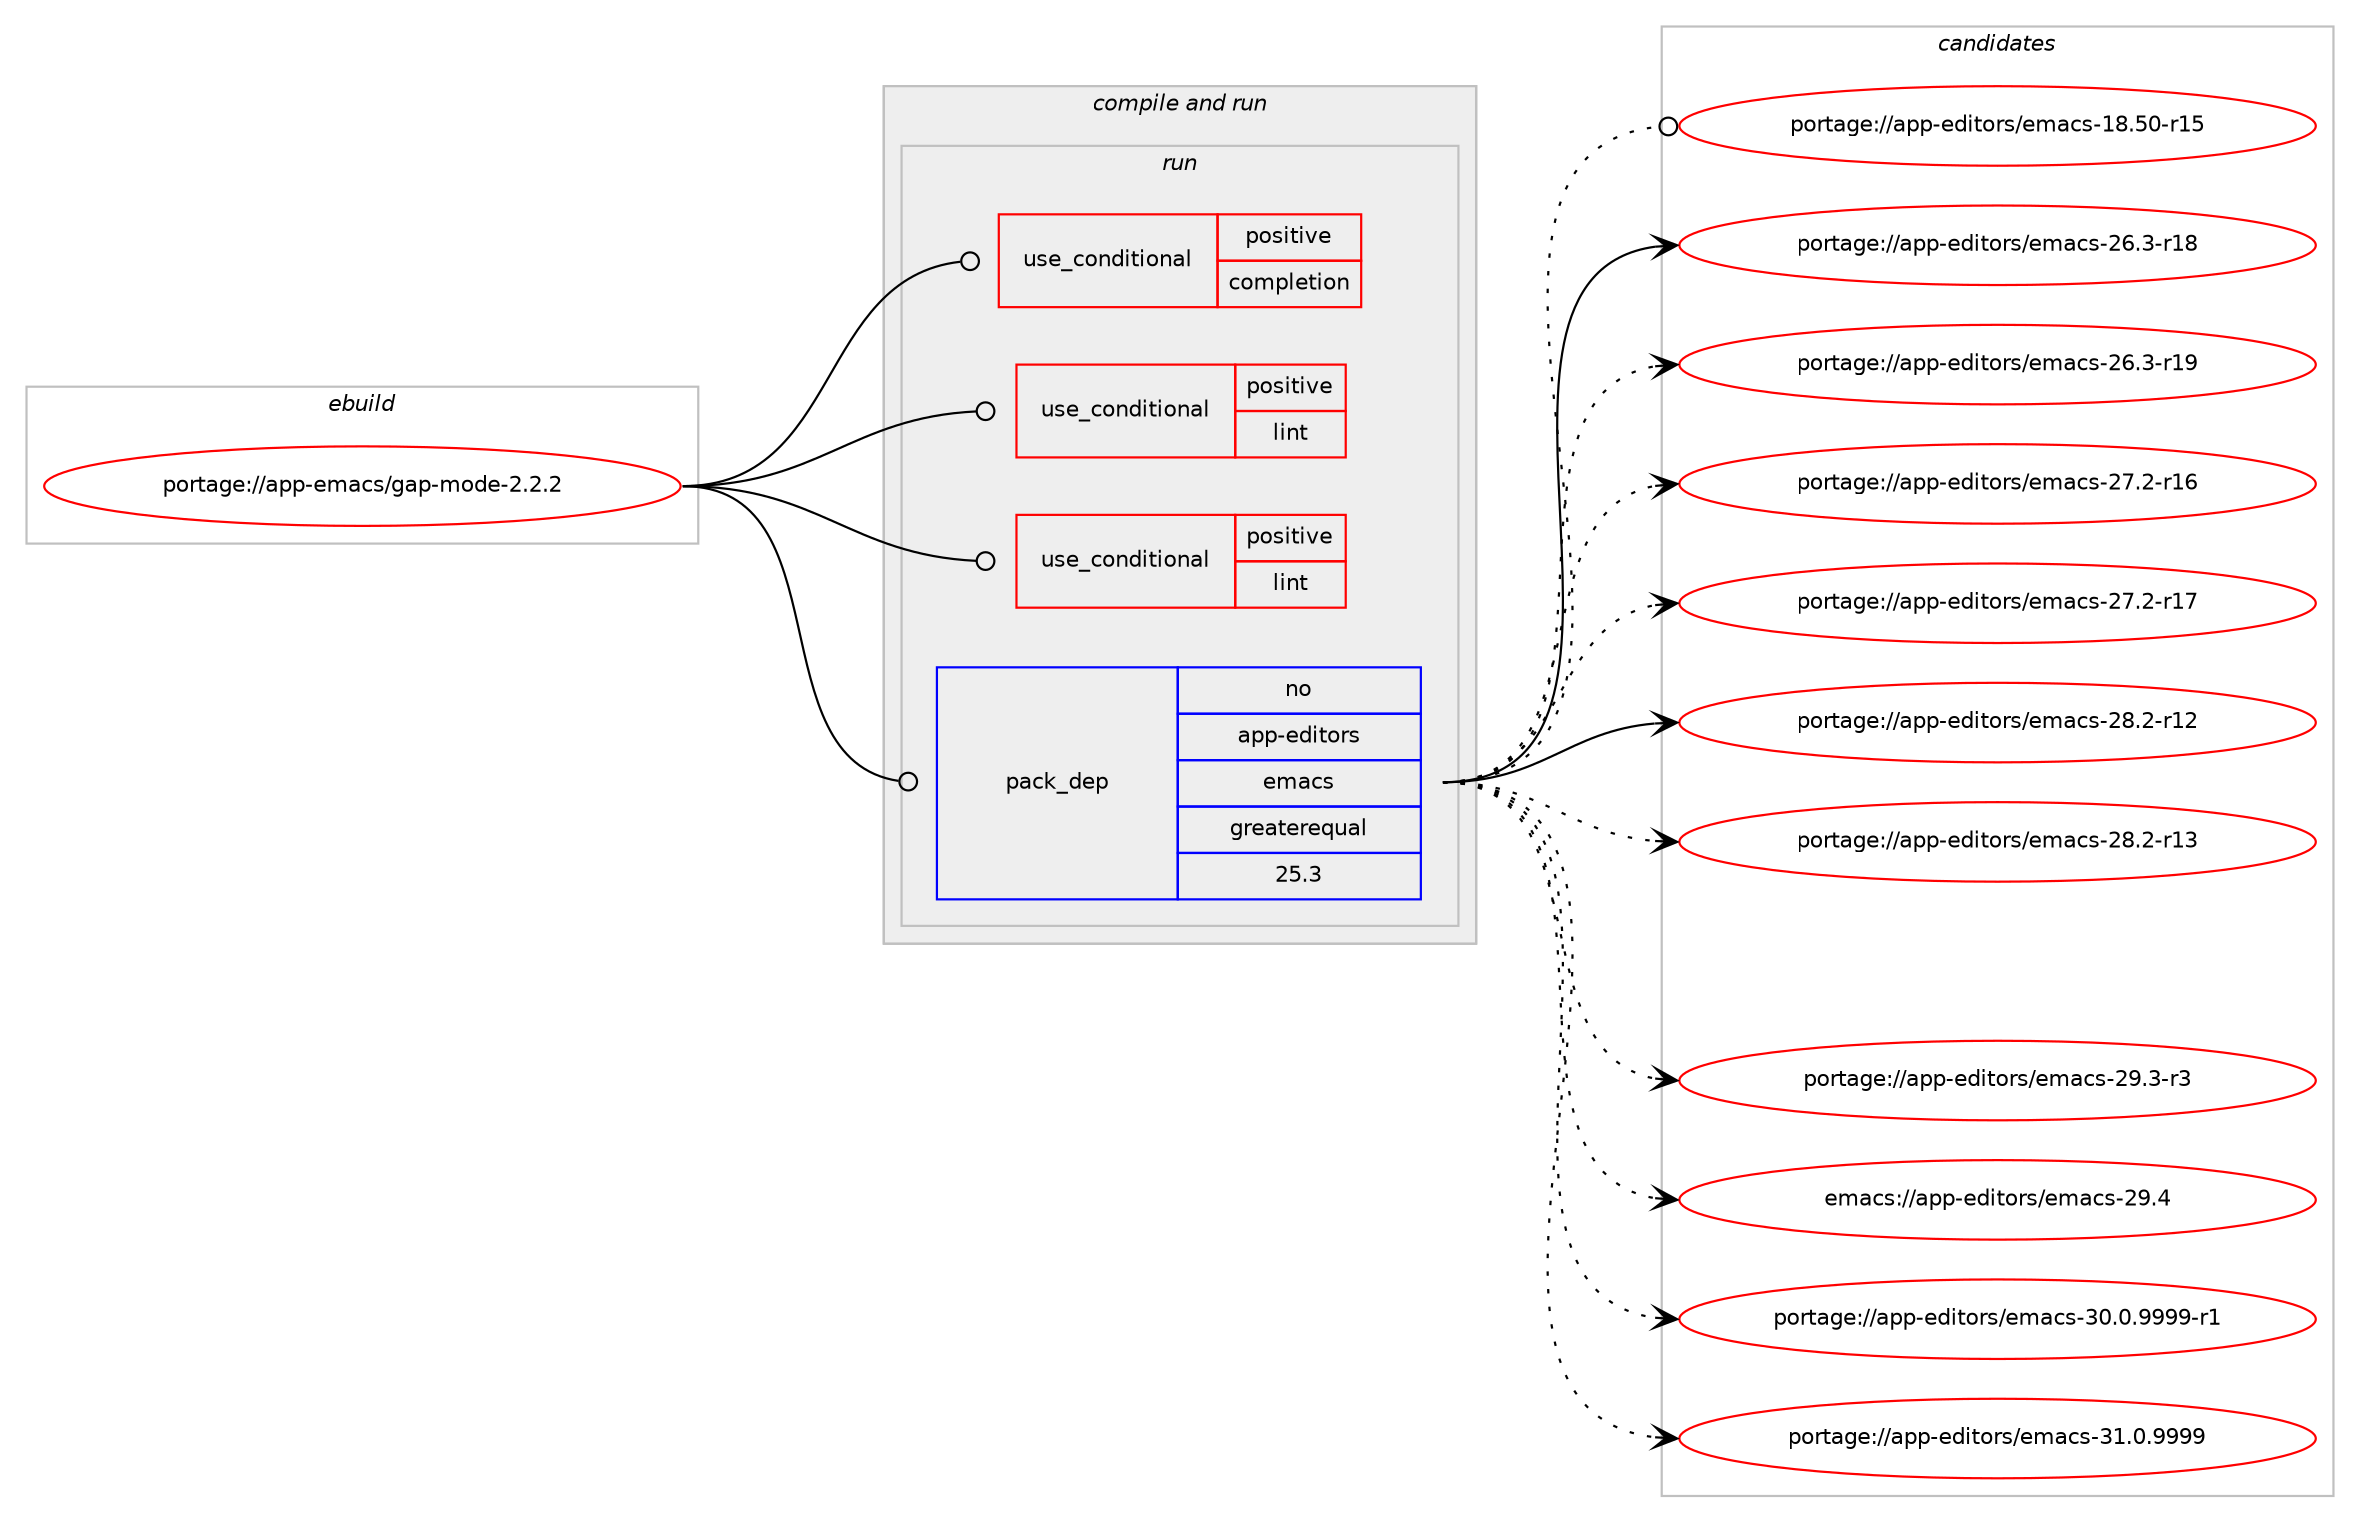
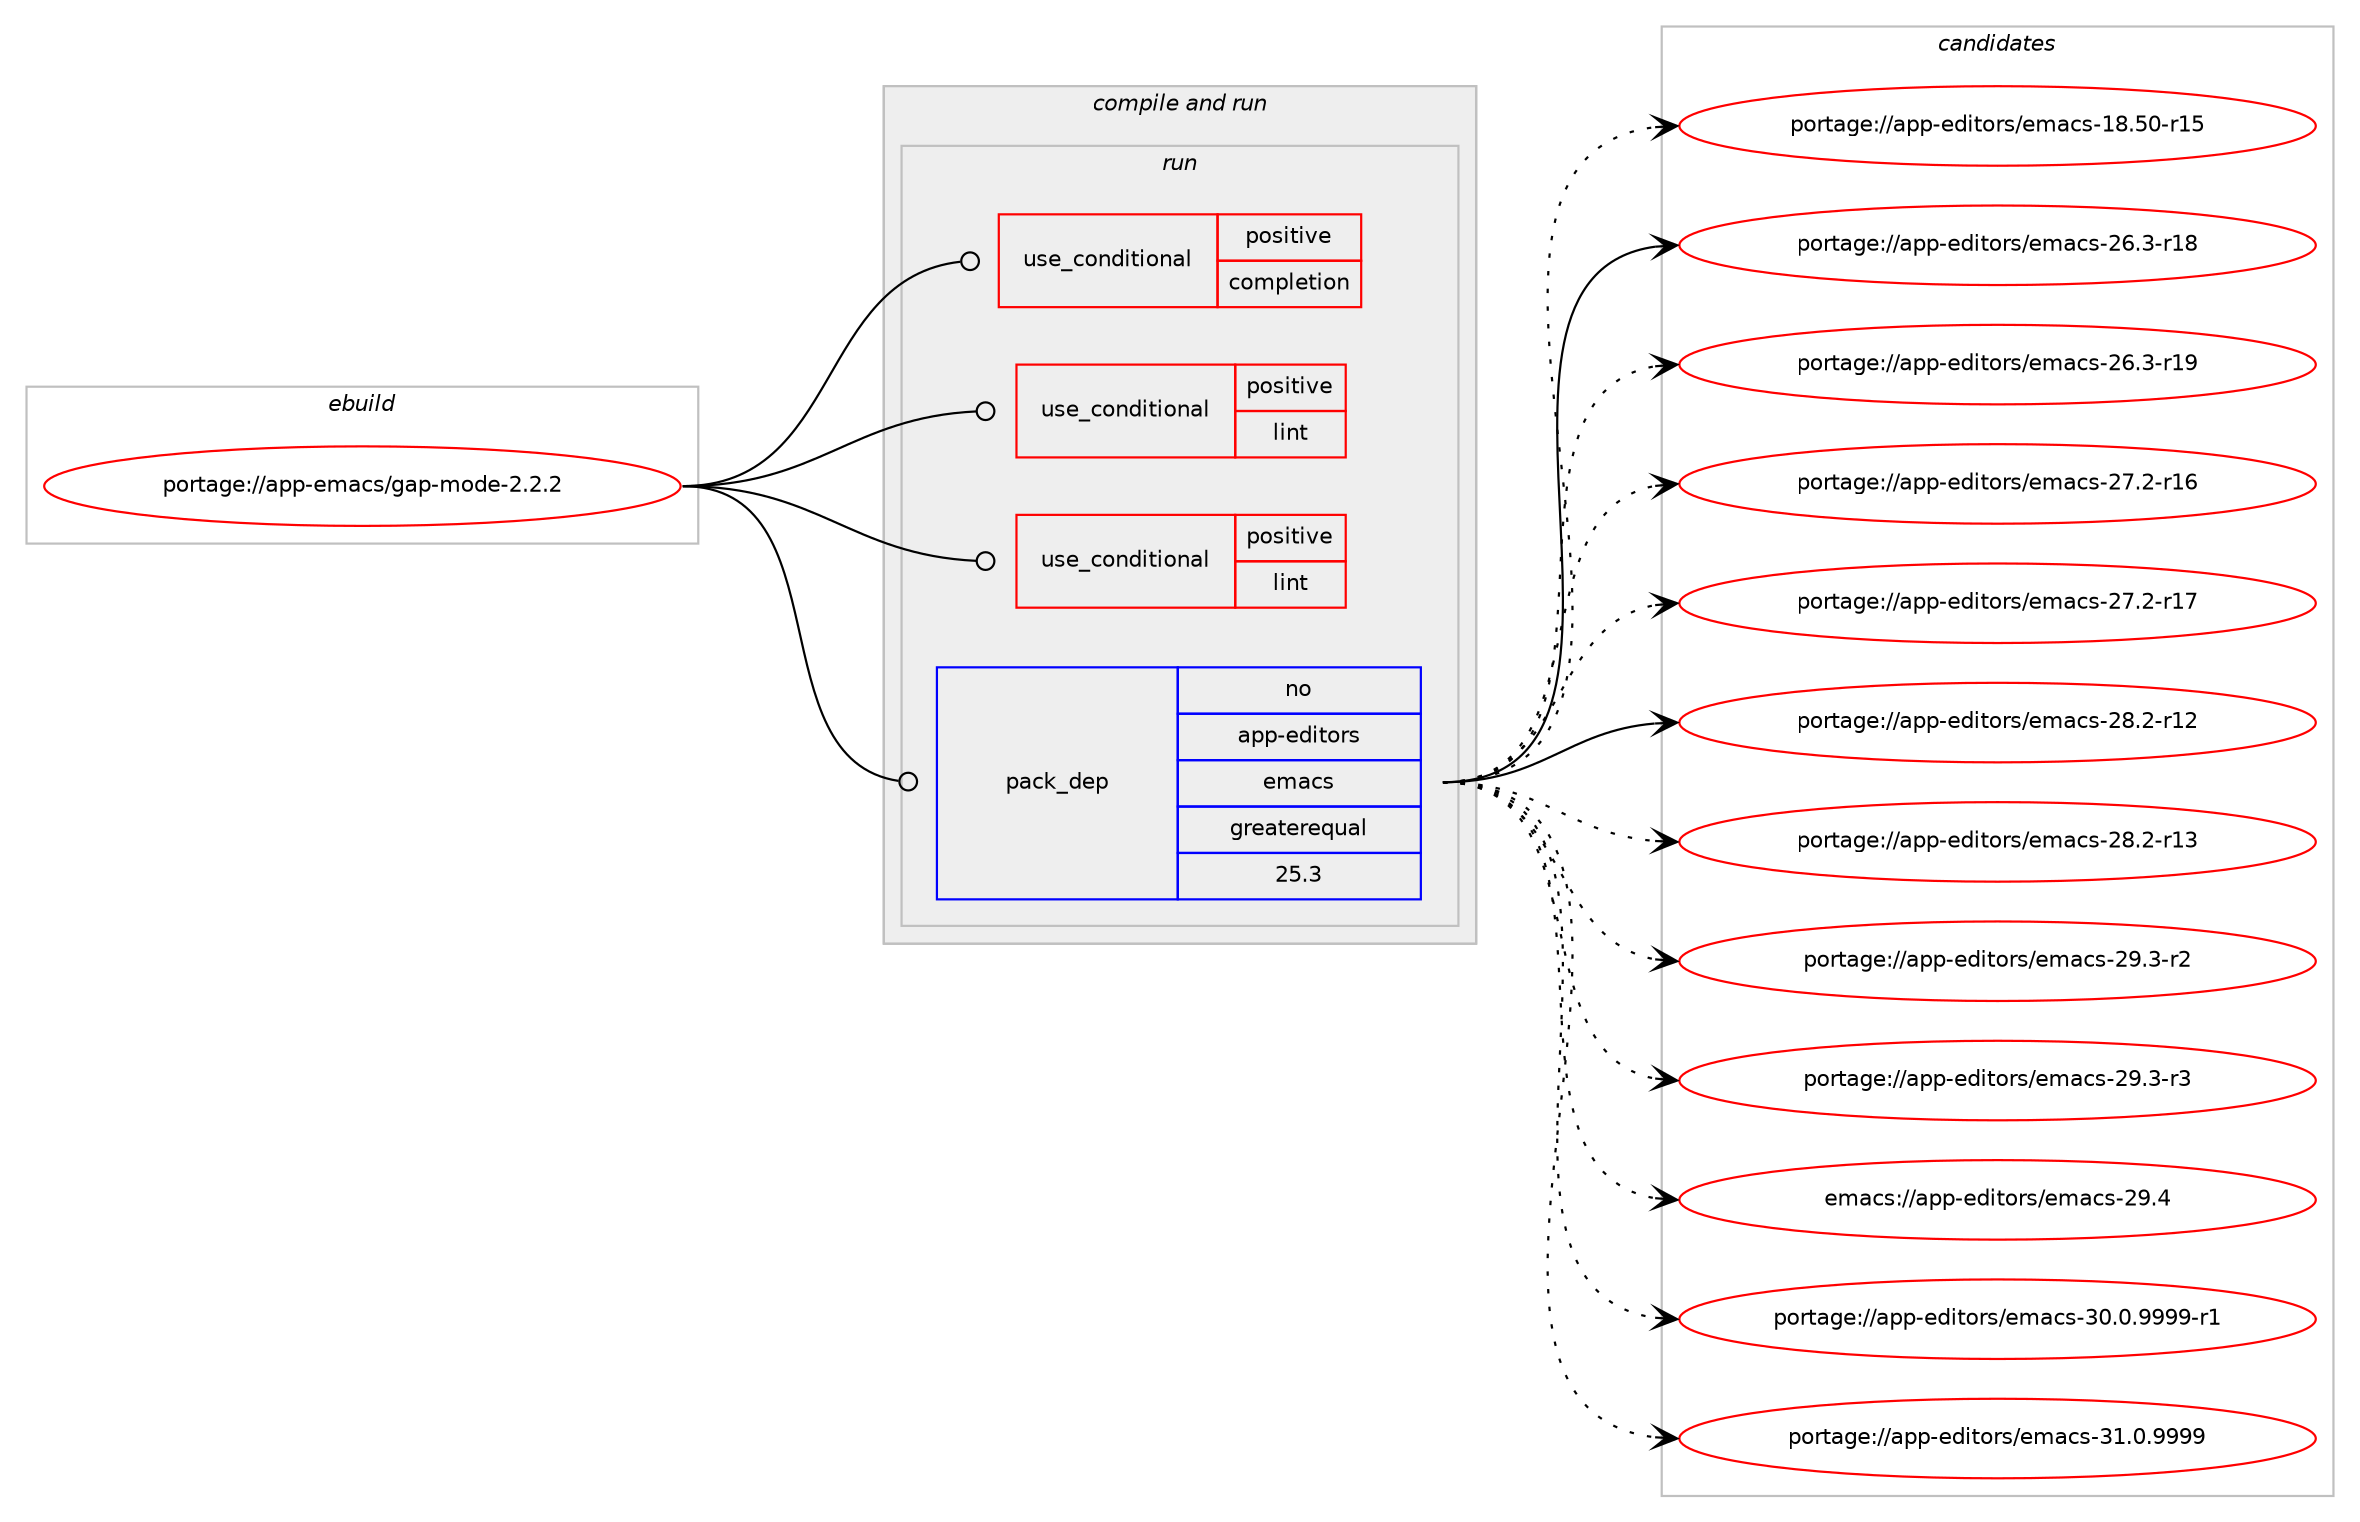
edge "pack_dep" -> "portage://app-editors/emacs-18.50-r15": arrowhead odot -> vee
node "portage://app-editors/emacs-29.3-r2": added
